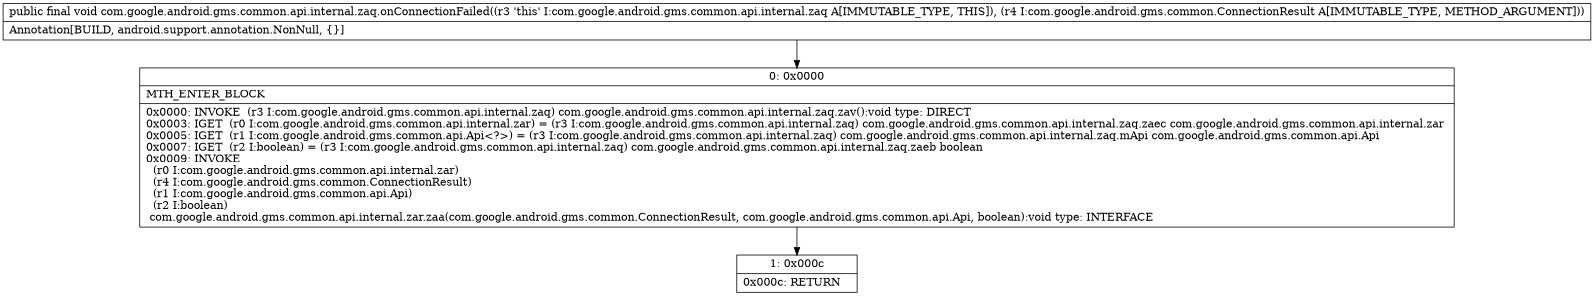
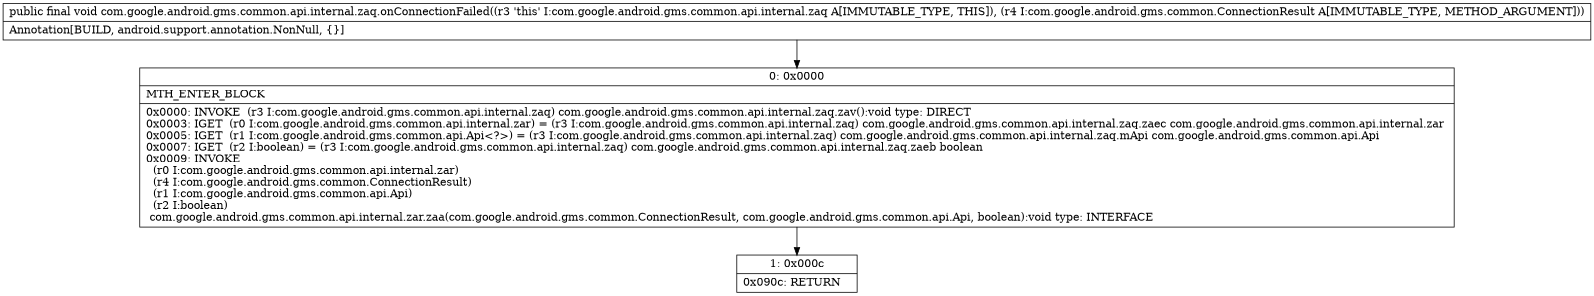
node "1: 0x000c": text "0x000c: RETURN" -> "0x090c: RETURN"
